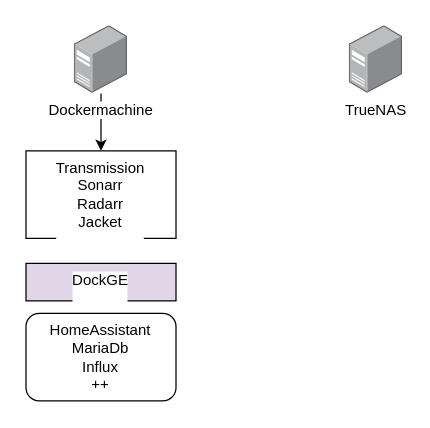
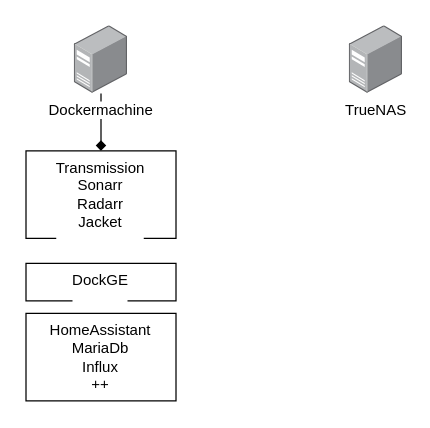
edge "Dockermachine" -> "Transmission Sonarr Radarr Jacket": arrowhead classic -> diamond
node "DockGE": fillcolor #e1d5e7 -> #ffffff
node "HomeAssistant MariaDb Influx ++": shape rounded rectangle -> rectangle
